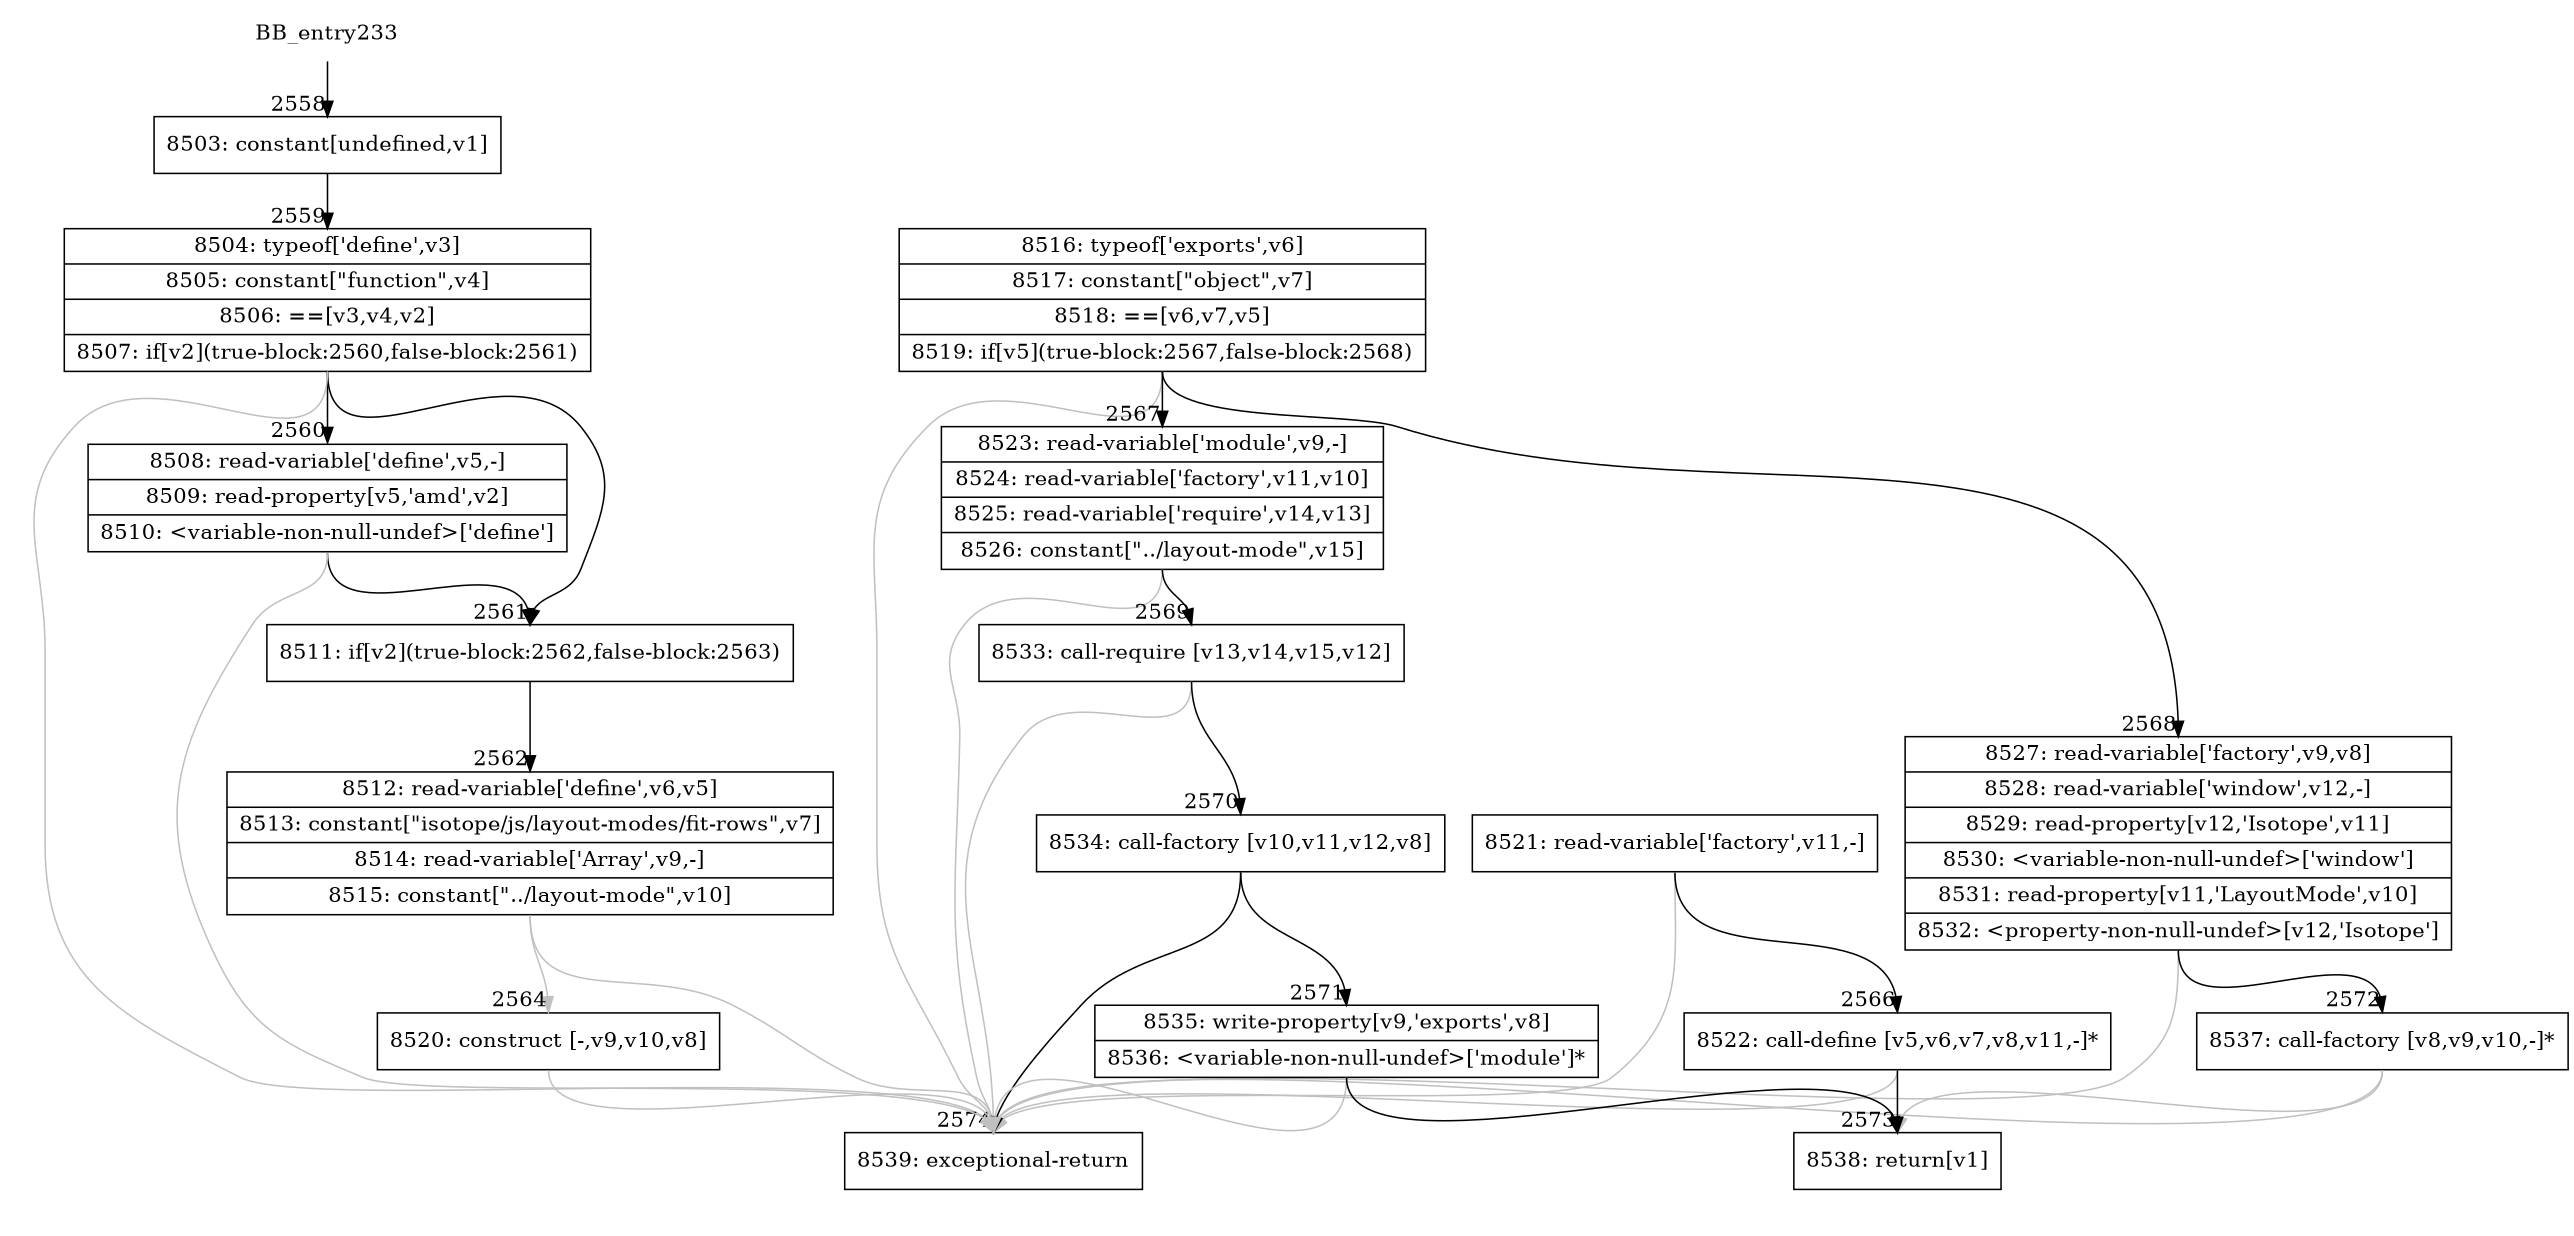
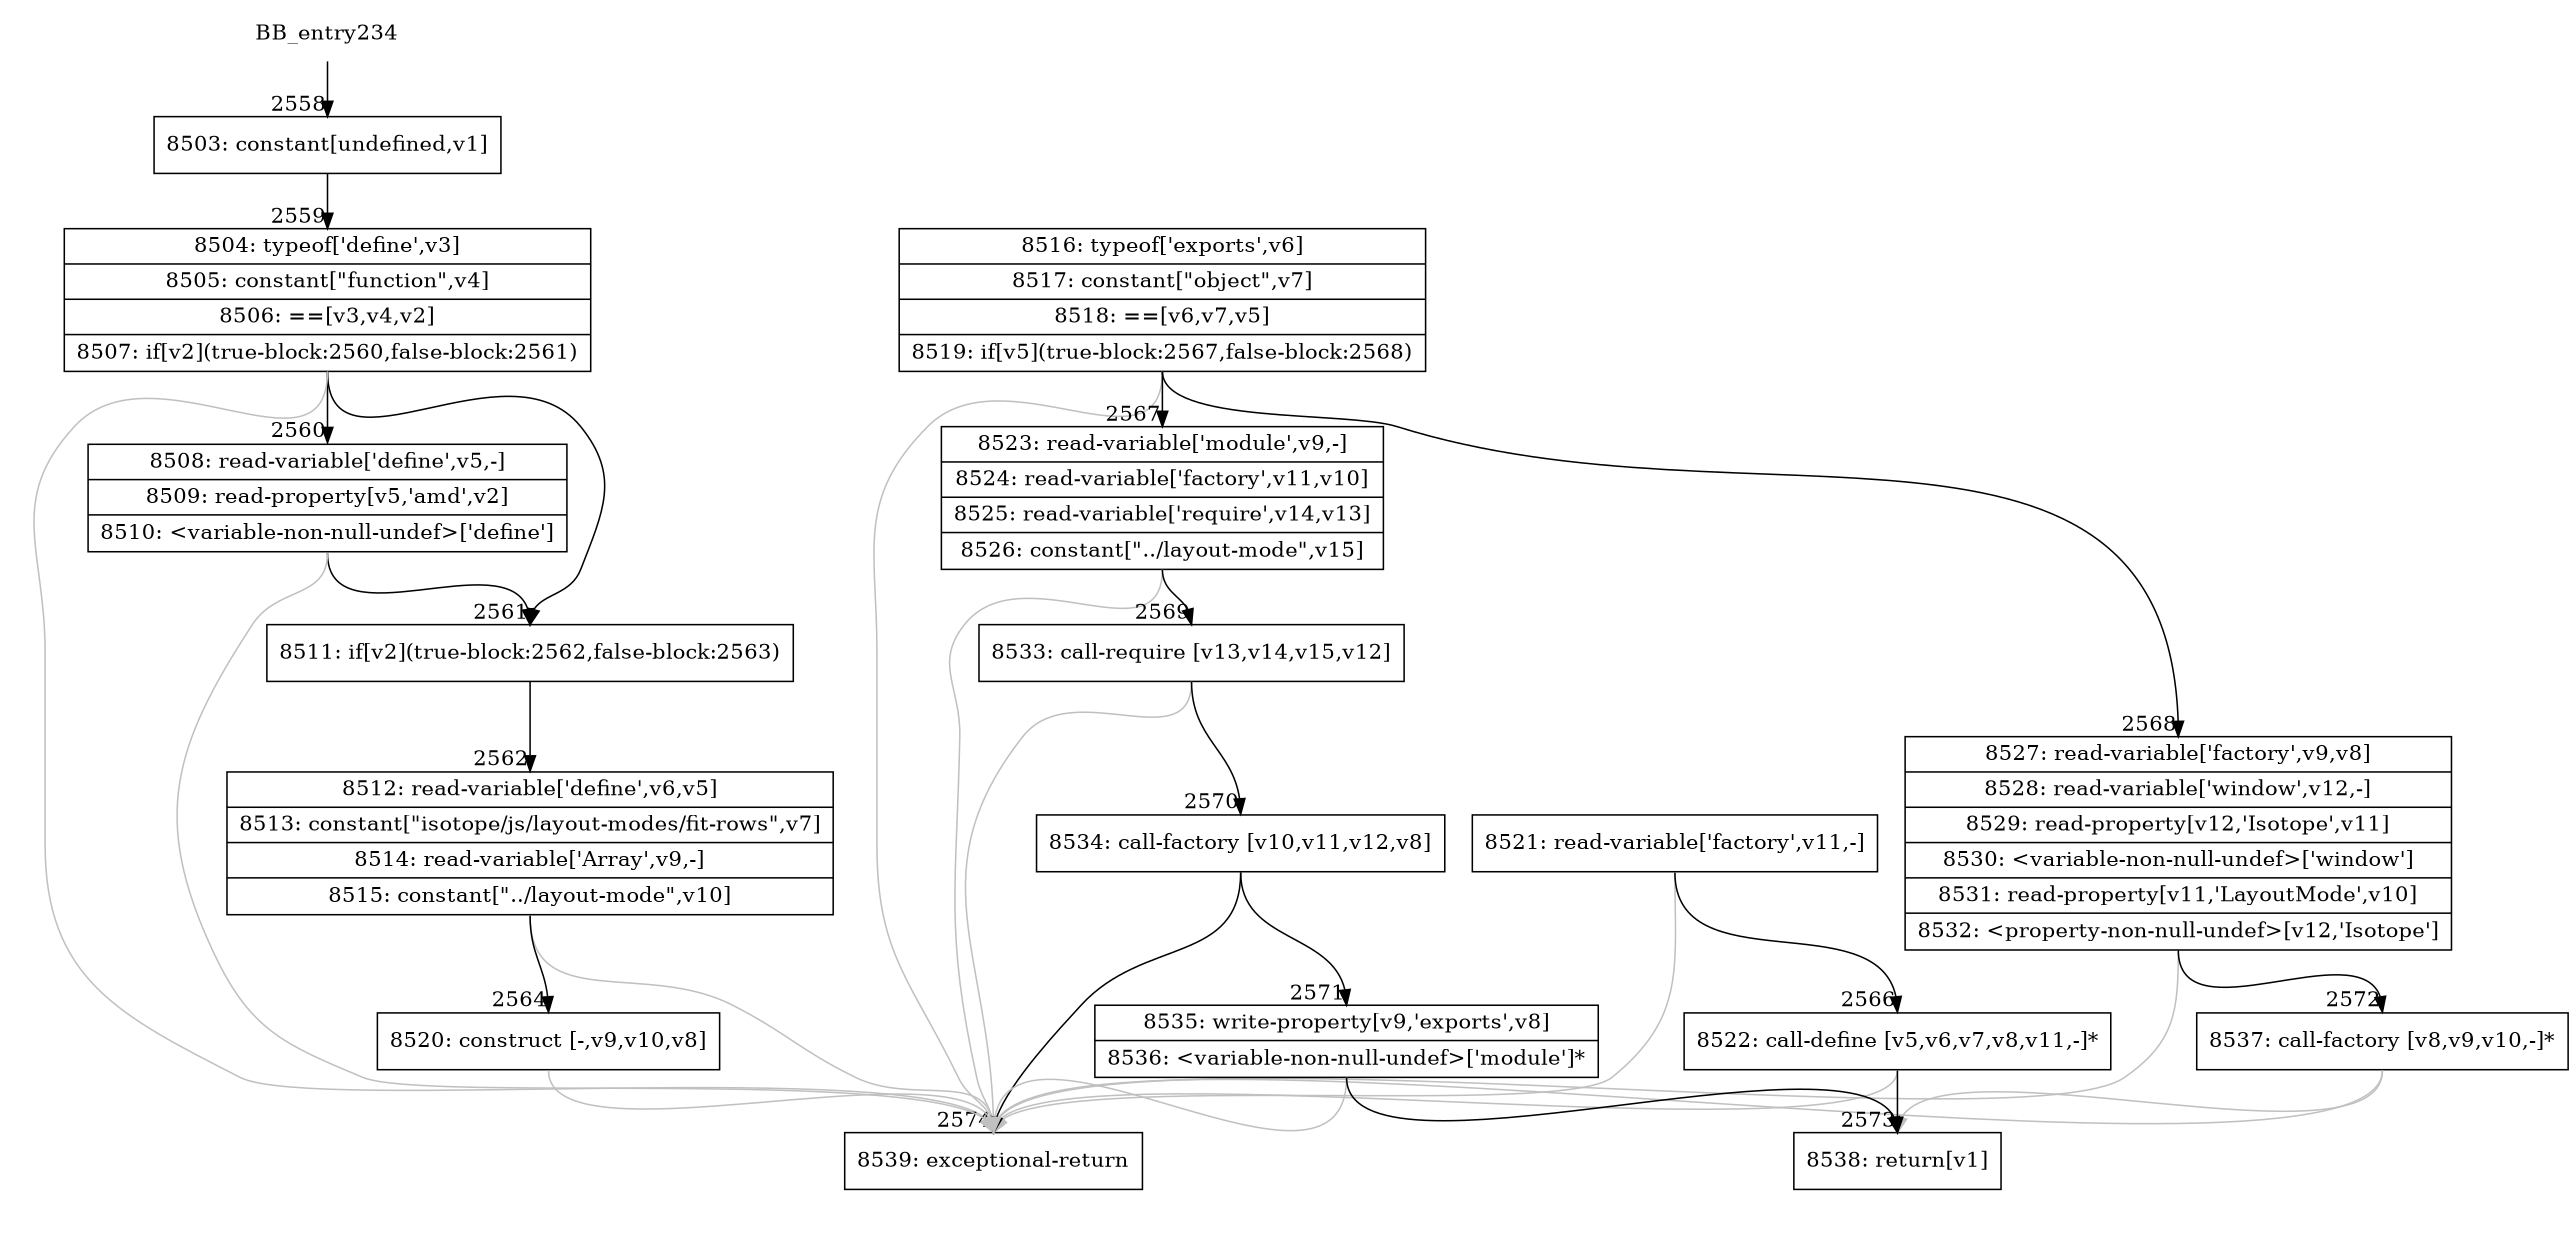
node "BB_entry233": label "BB_entry233" -> "BB_entry234"
edge "8512: read-variable['define',v6,v5]" -> "8520: construct [-,v9,v10,v8]": color gray -> black
